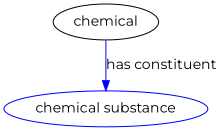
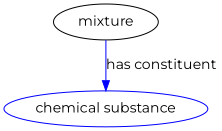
node "chemical": label "chemical" -> "mixture"
